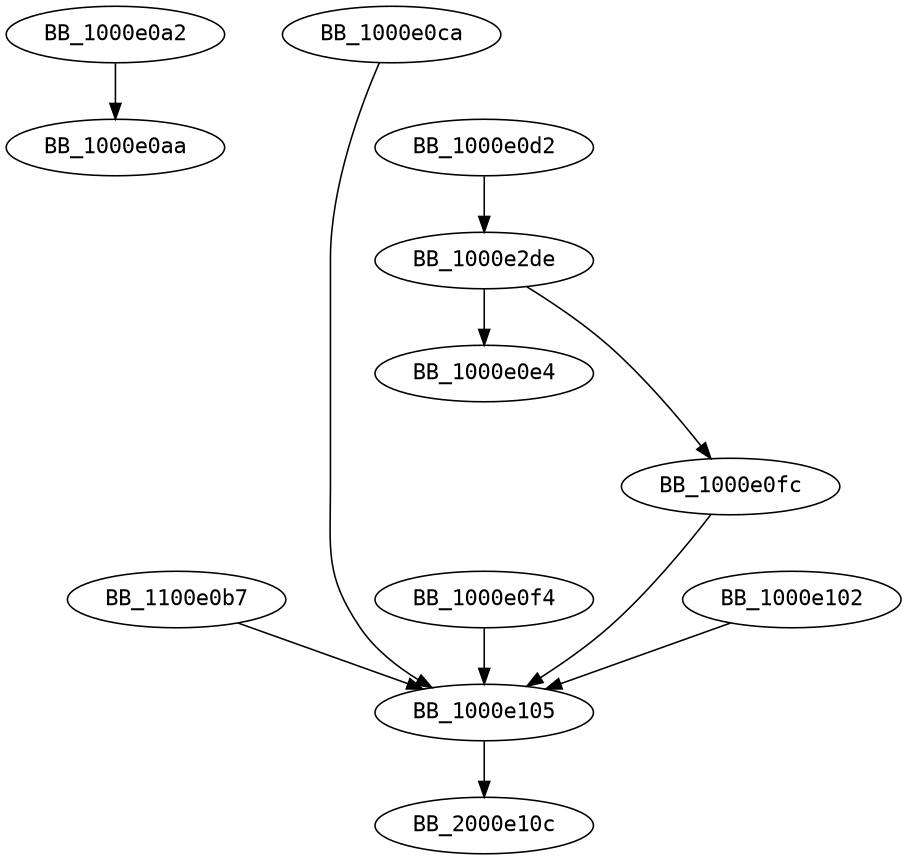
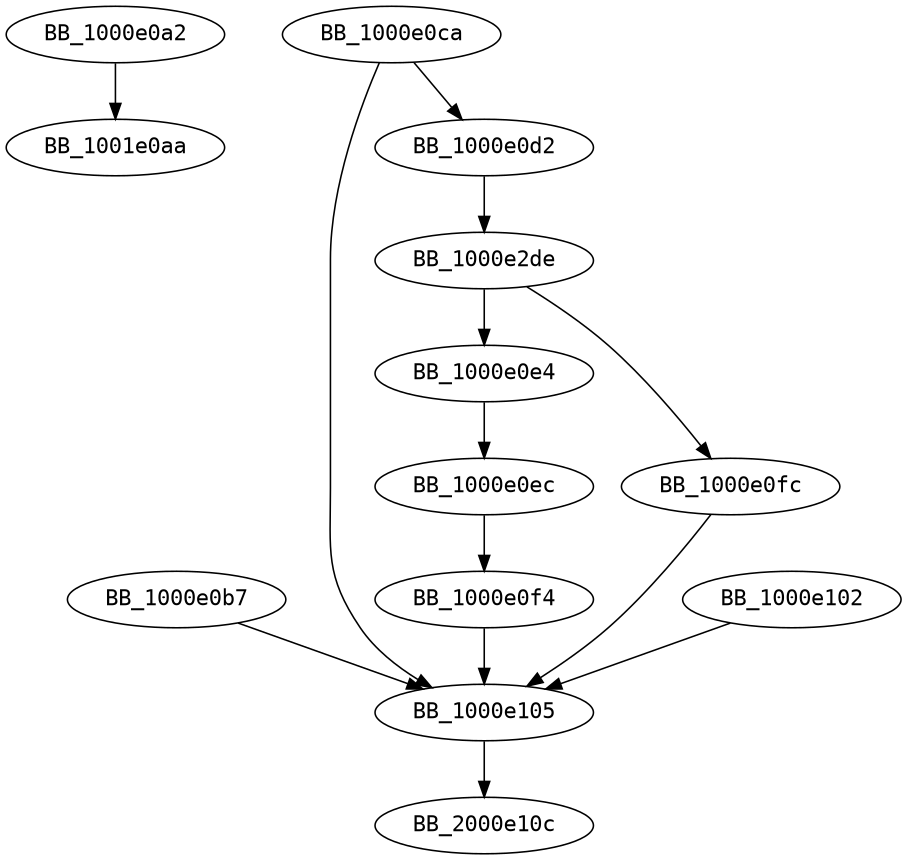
edge "BB_1000e0ca" -> "BB_1000e0d2": added
node "BB_1000e0aa": label "BB_1000e0aa" -> "BB_1001e0aa"
node "BB_1000e0ec": added
node "BB_1100e0b7": label "BB_1100e0b7" -> "BB_1000e0b7"
